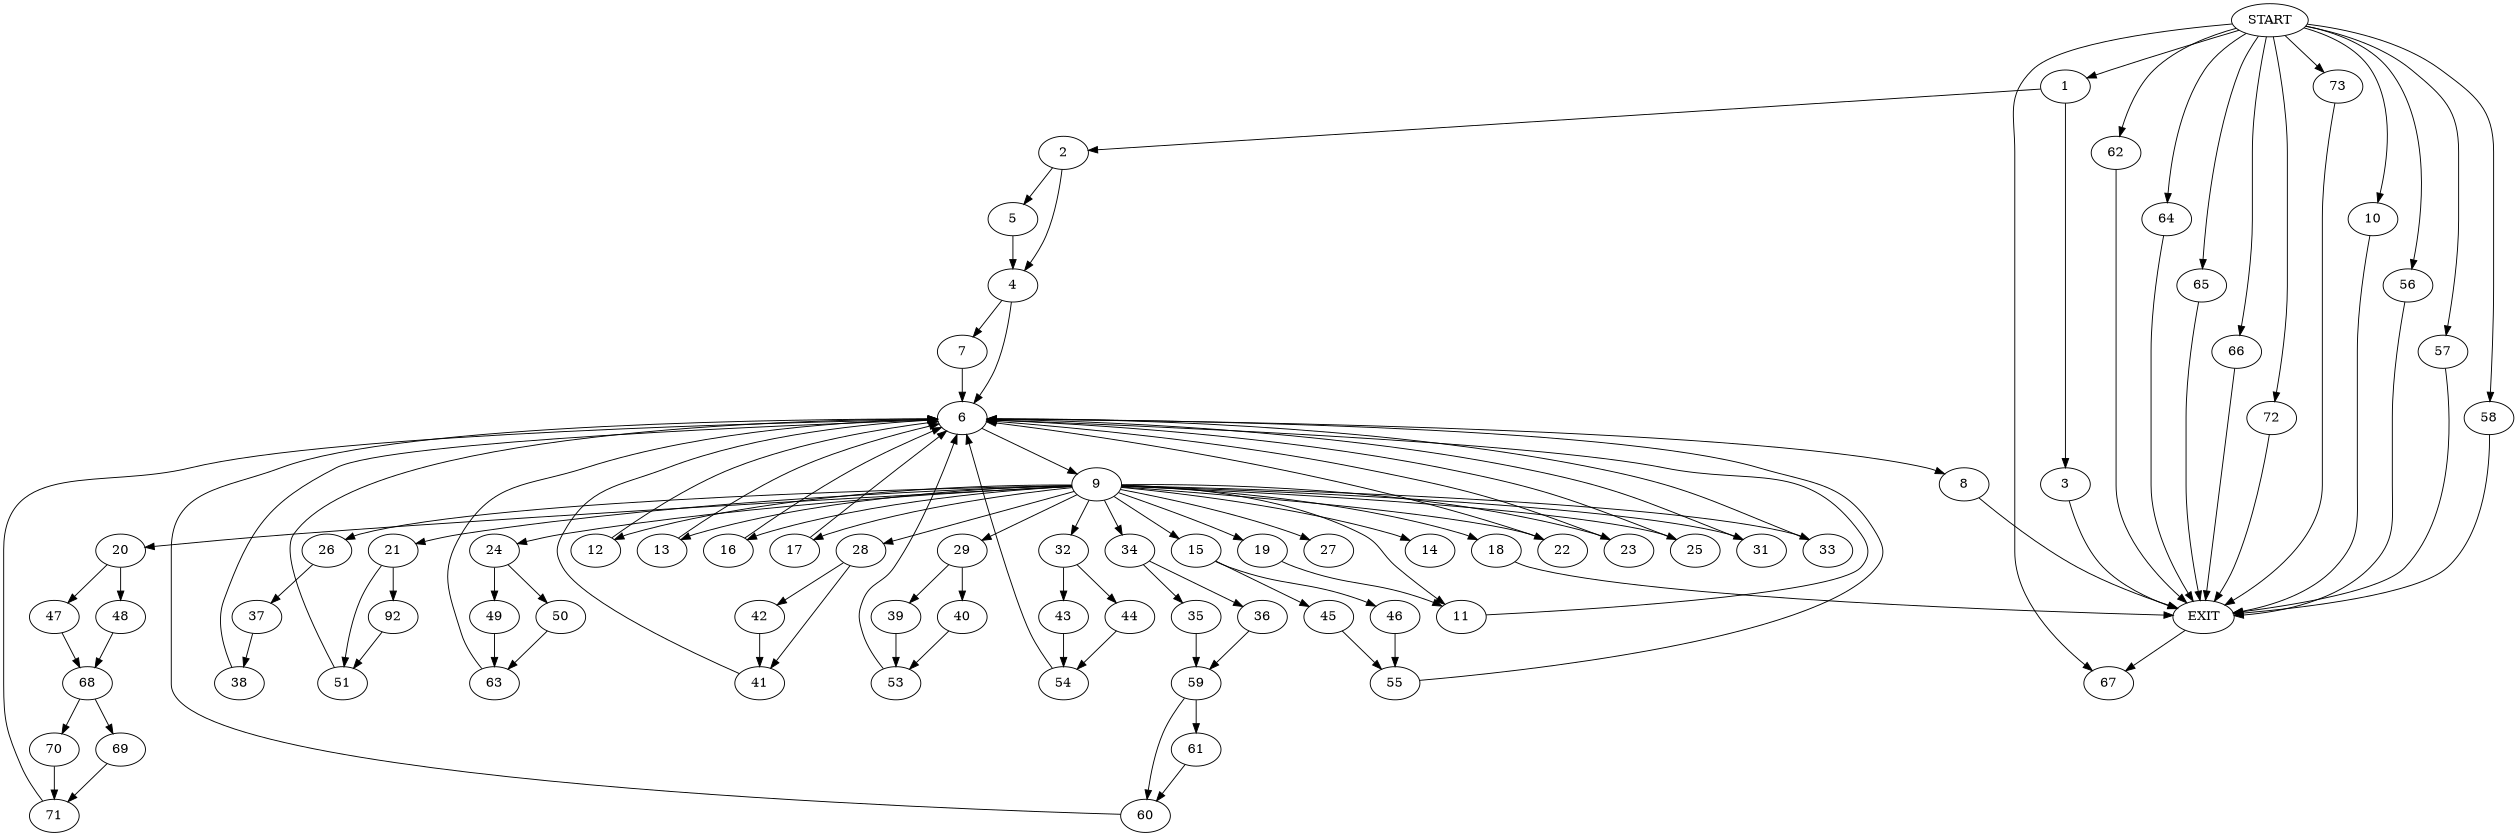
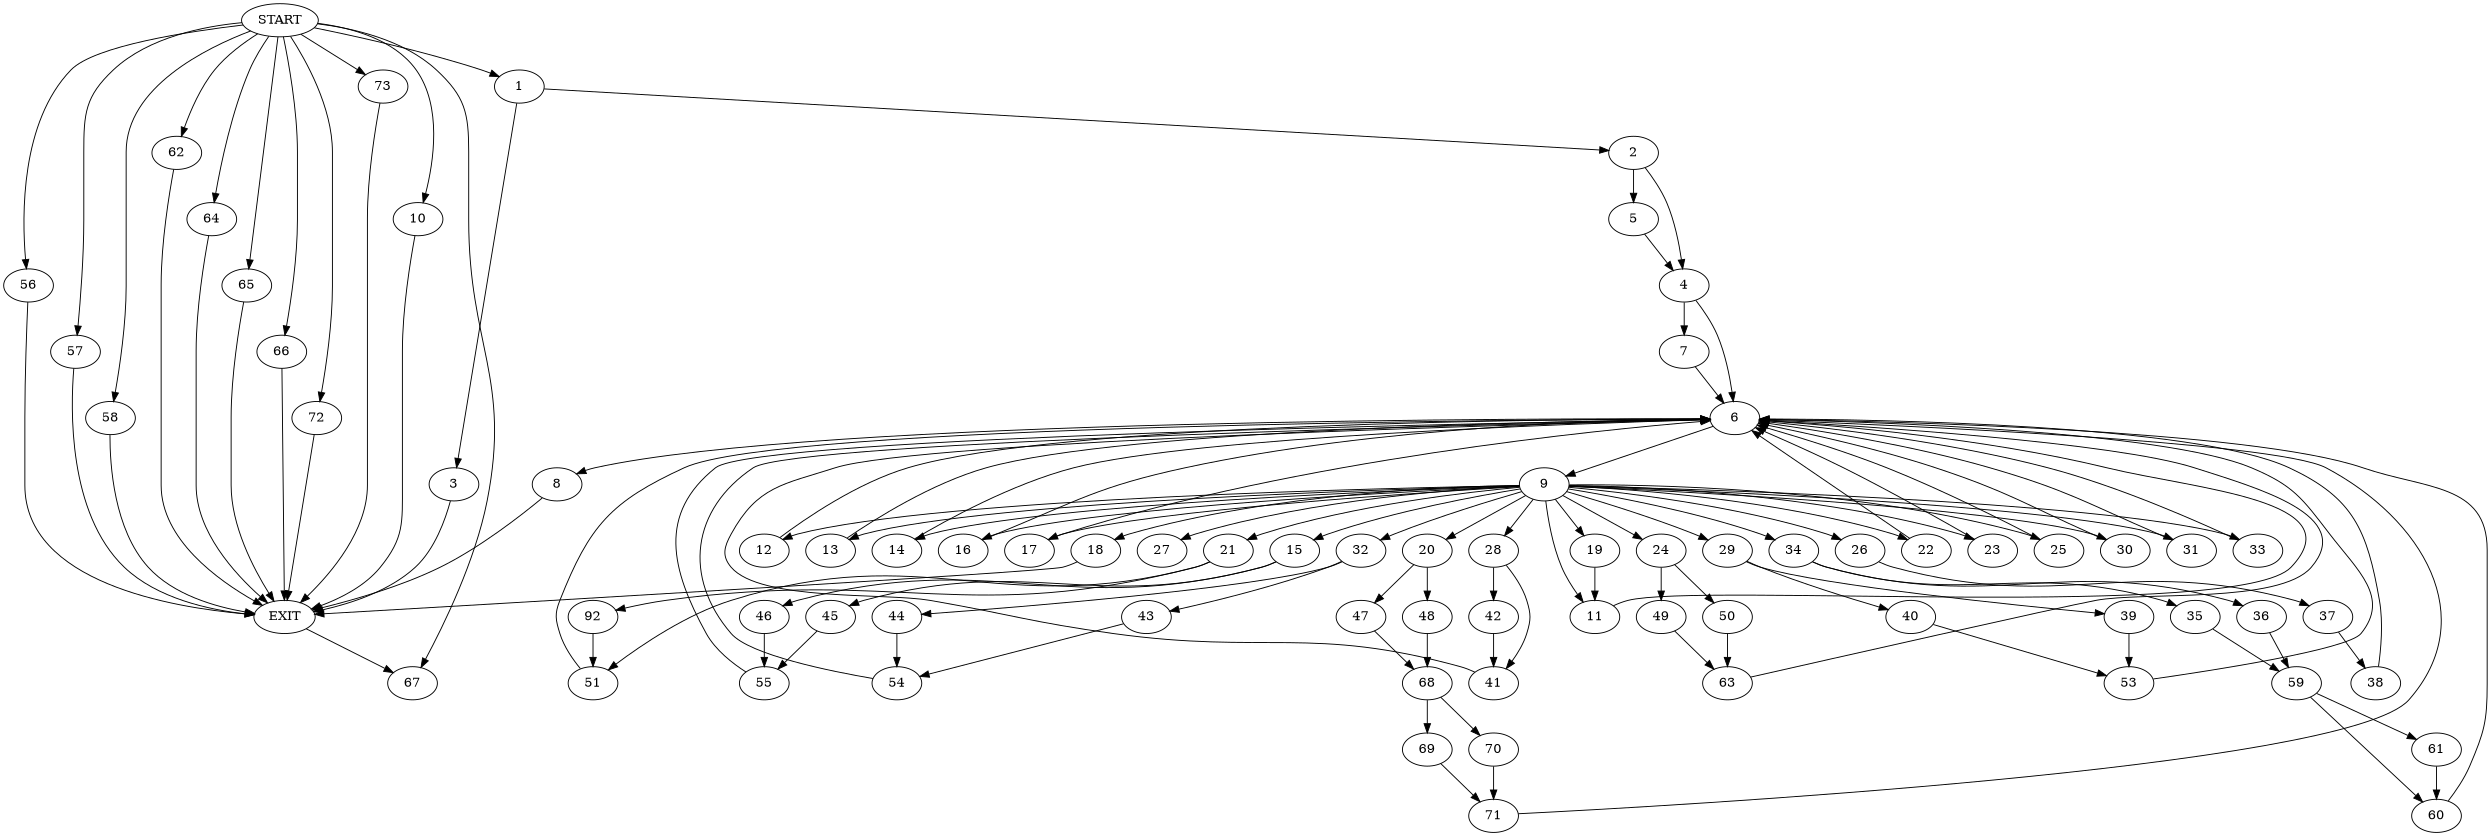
edge "14" -> "6": added
node "30": added
